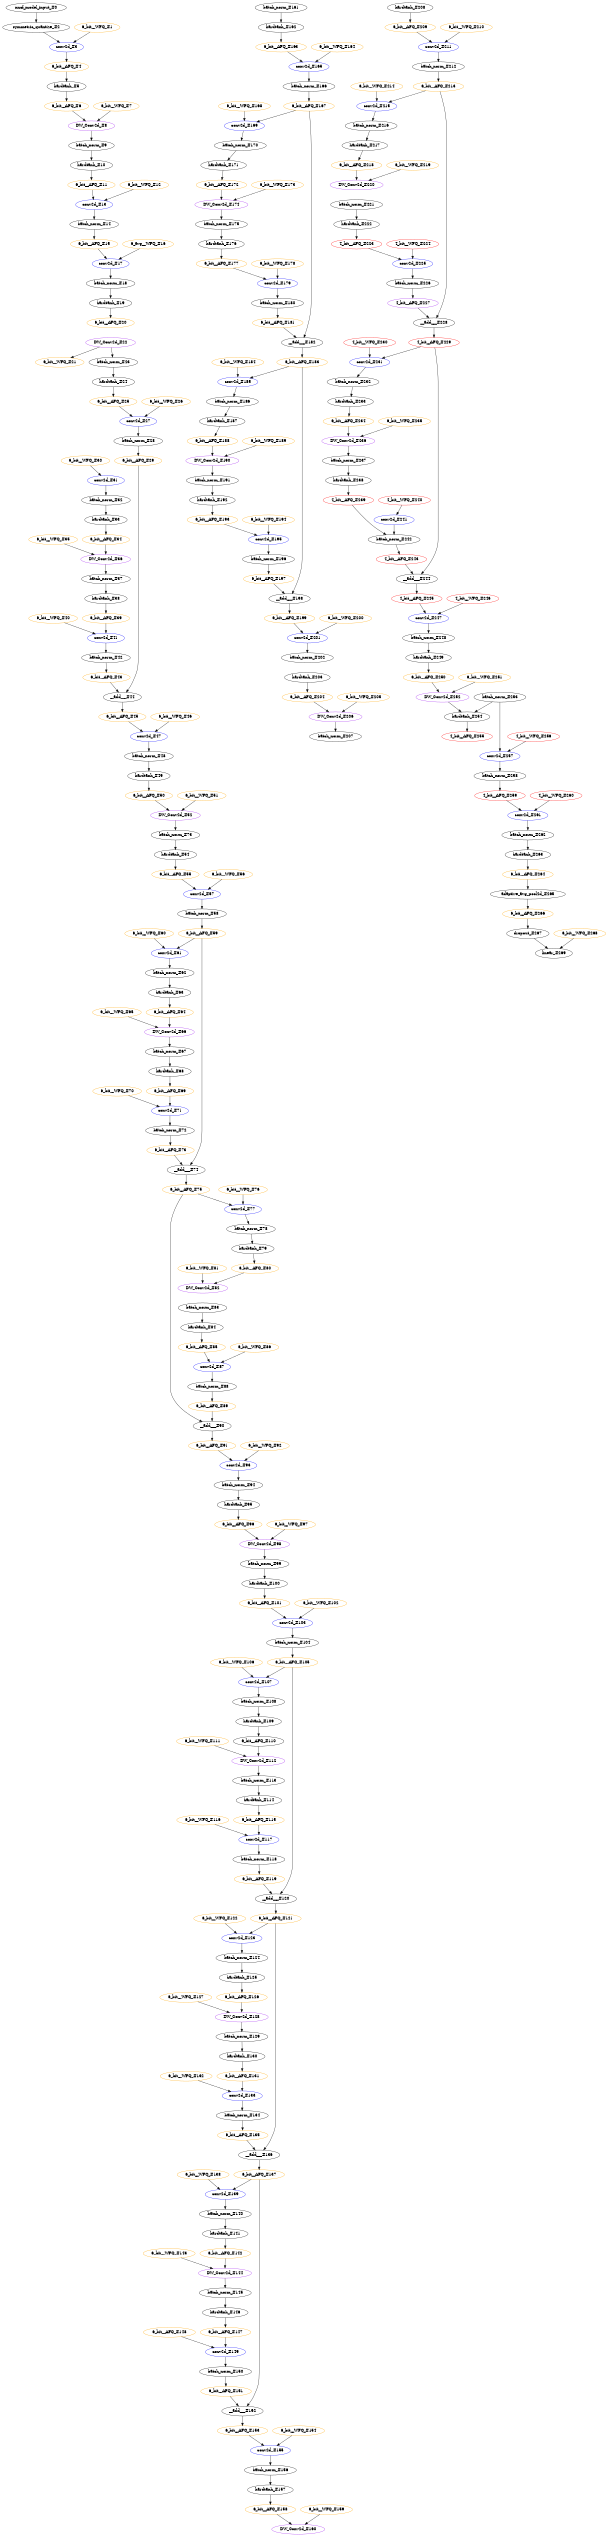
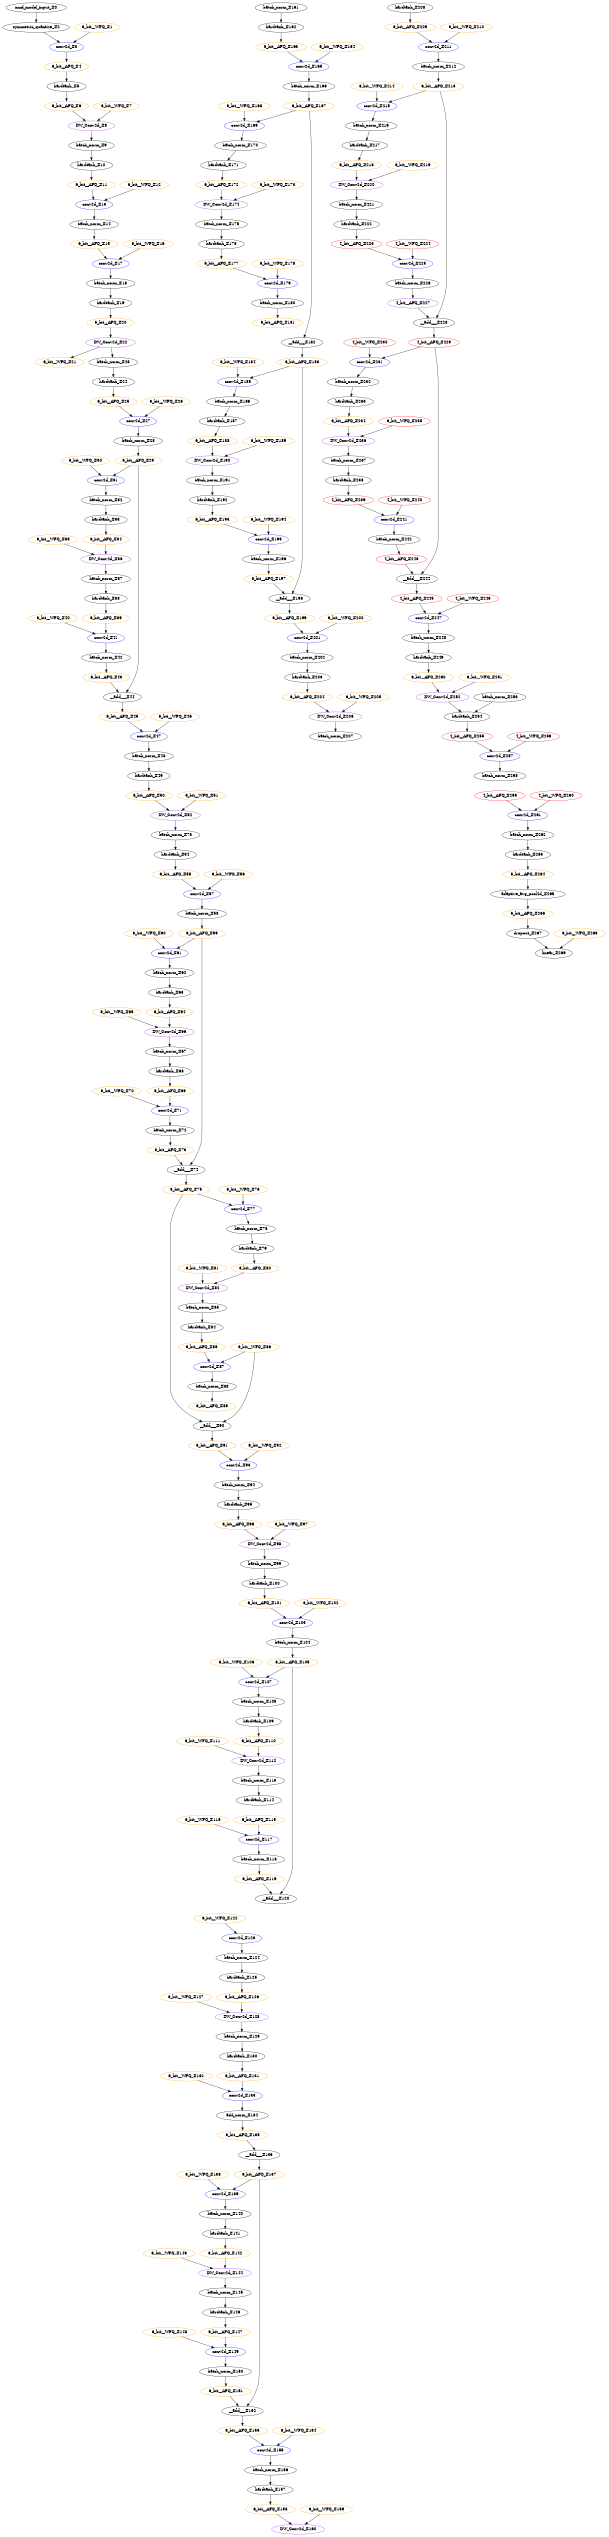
edge "DW_Conv2d_#220" -> "batch_norm_#221": added
node "6_avg__WFQ_#16": label "6_avg__WFQ_#16" -> "6_bit__WFQ_#16"
edge "6_bit__AFQ_#20" -> "DW_Conv2d_#22": added
edge "6_bit__AFQ_#181" -> "__add___#182": removed
node "6_bit__WFQ_#235": color orange -> red
edge "6_bit__AFQ_#29" -> "conv2d_#31": added
edge "4_bit__AFQ_#239" -> "batch_norm_#242": now "4_bit__AFQ_#239" -> "conv2d_#241"
edge "batch_norm_#202" -> "hardtanh_#203": added
edge "batch_norm_#253" -> "conv2d_#257": now "4_bit__AFQ_#255" -> "conv2d_#257"
edge "batch_norm_#258" -> "4_bit__AFQ_#259": removed
edge "DW_Conv2d_#82" -> "batch_norm_#83": added
edge "6_bit__AFQ_#89" -> "__add___#90": now "6_bit__WFQ_#86" -> "__add___#90"
node "6_bit__AFQ_#110": color black -> orange
edge "hardtanh_#114" -> "6_bit__AFQ_#115": removed
node "6_bit__AFQ_#121": removed
node "batch_norm_#134": label "batch_norm_#134" -> "add_norm_#134"
node "6_bit__AFQ_#148": label "6_bit__AFQ_#148" -> "6_bit__WFQ_#148"
